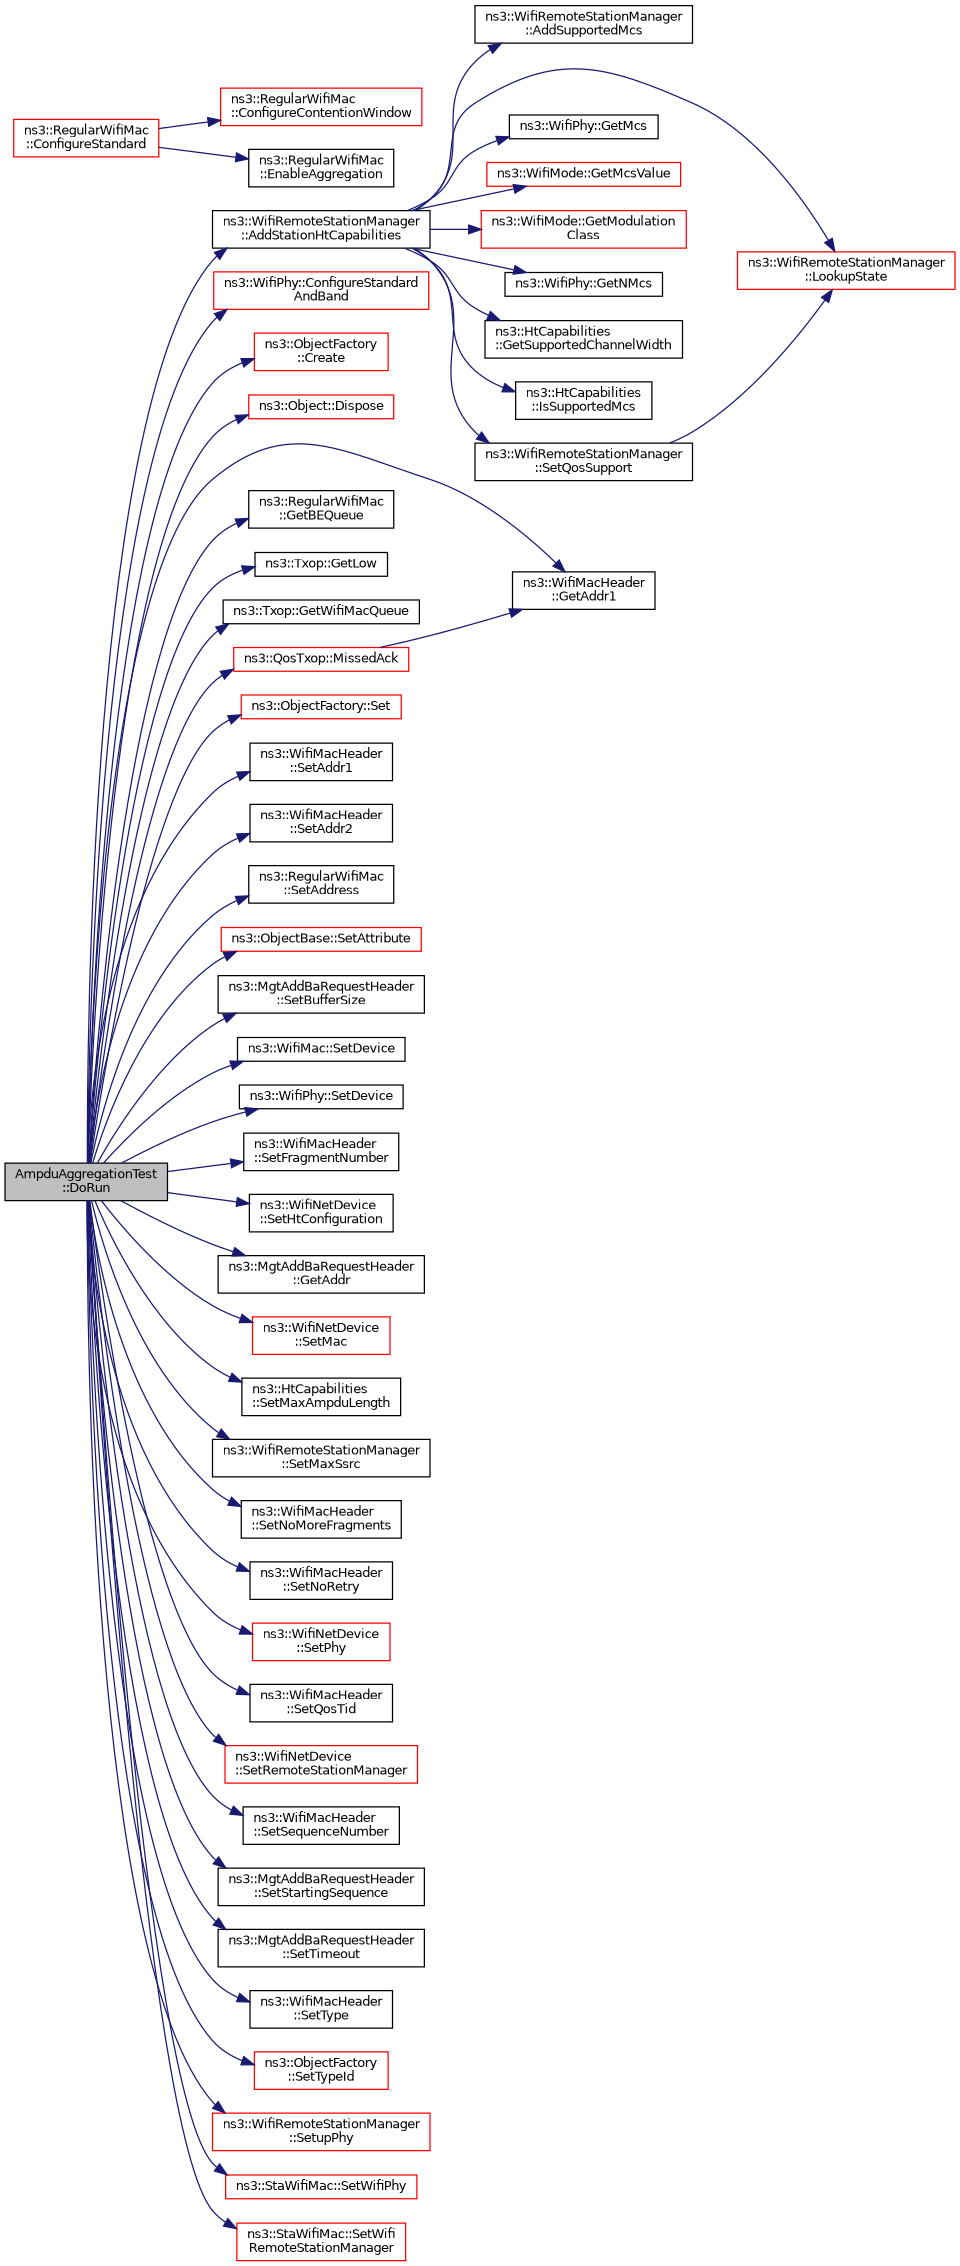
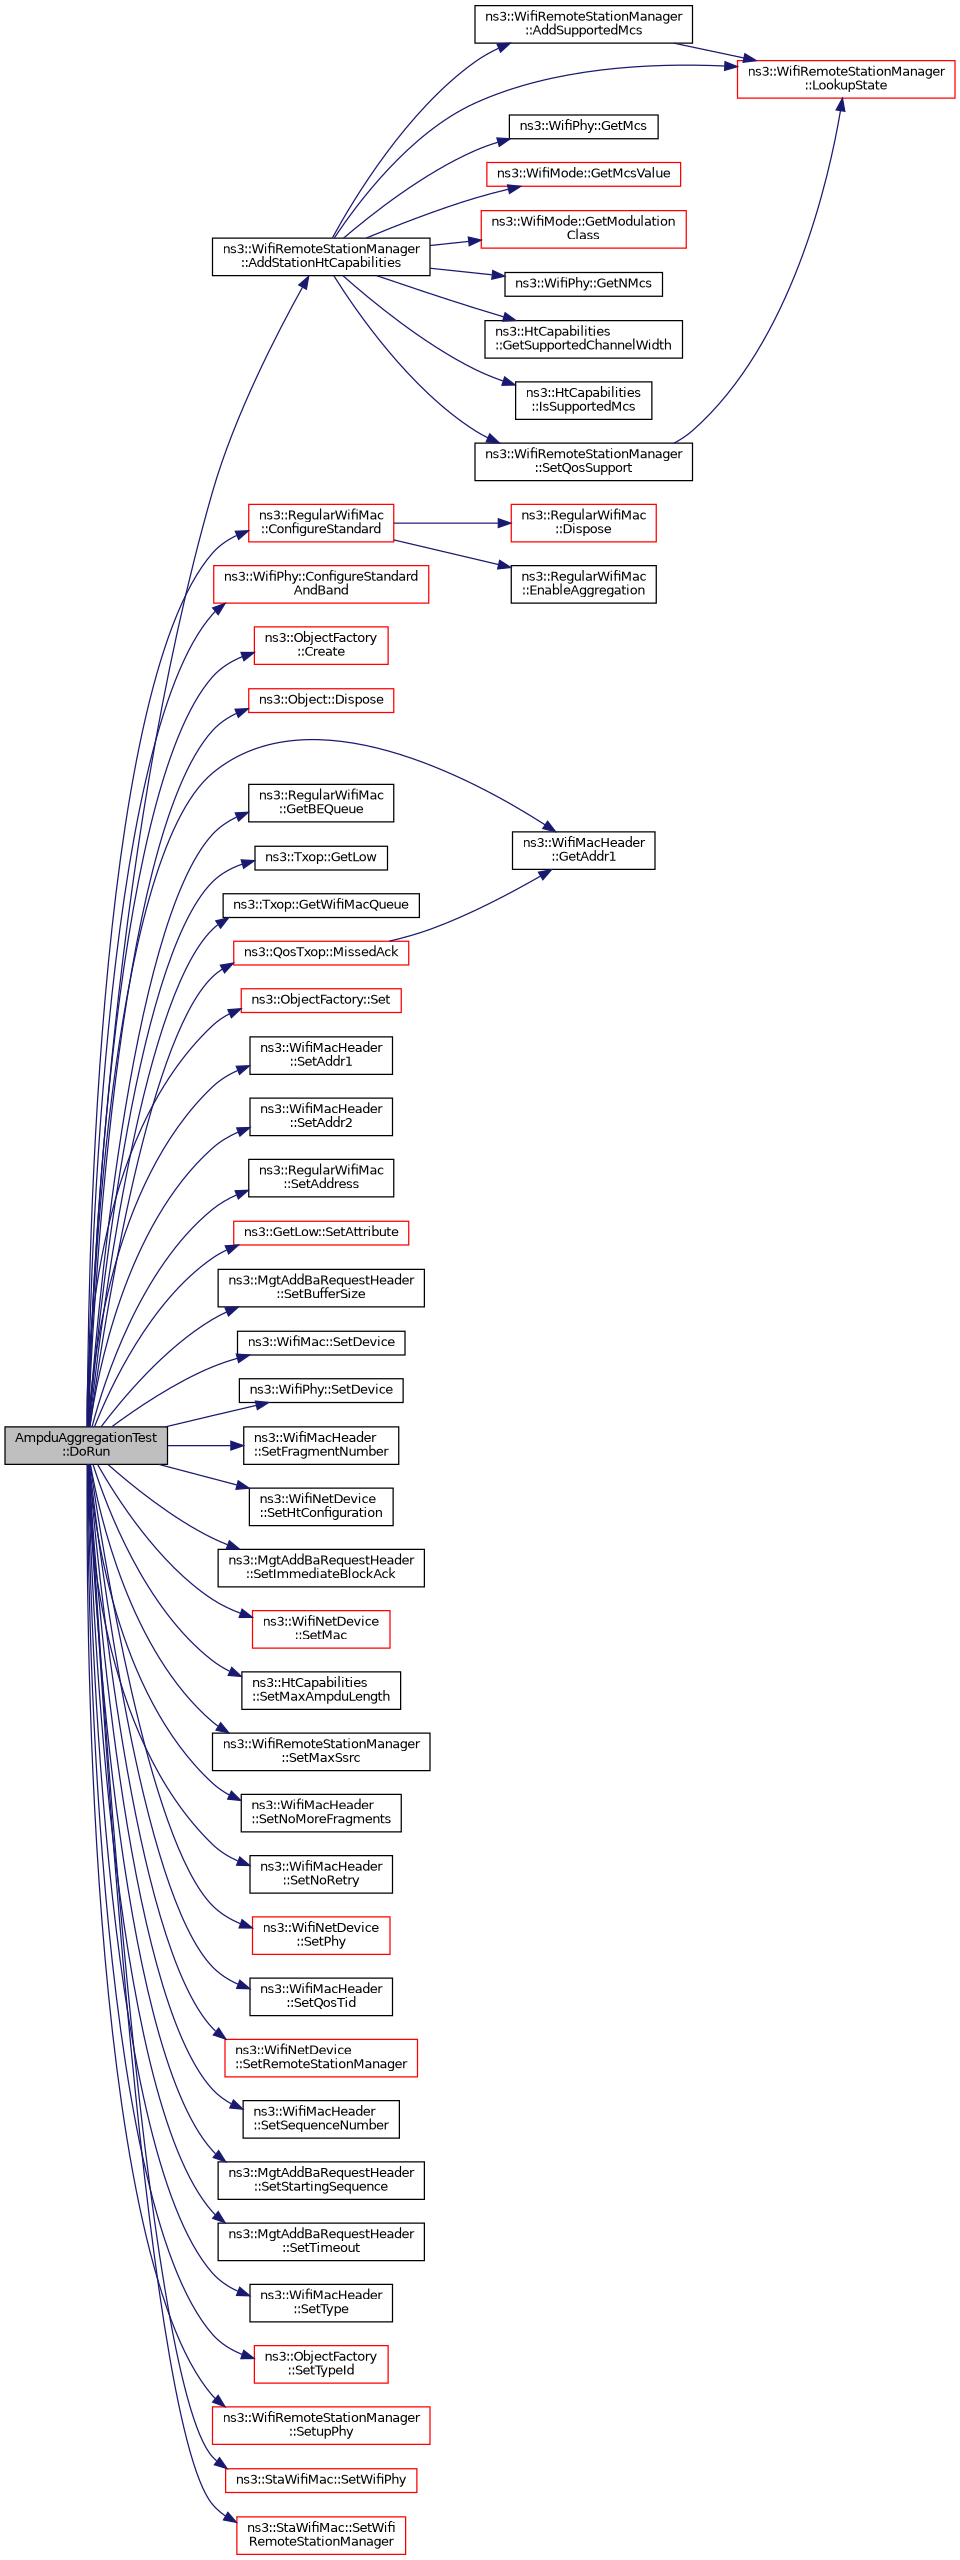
edge "ns3::WifiRemoteStationManager ::AddSupportedMcs" -> "ns3::WifiRemoteStationManager ::LookupState": added
node "ns3::RegularWifiMac ::ConfigureContentionWindow": label "ns3::RegularWifiMac ::ConfigureContentionWindow" -> "ns3::RegularWifiMac ::Dispose"
node "ns3::ObjectBase::SetAttribute": label "ns3::ObjectBase::SetAttribute" -> "ns3::GetLow::SetAttribute"
edge "AmpduAggregationTest ::DoRun" -> "ns3::RegularWifiMac ::ConfigureStandard": added
node "ns3::MgtAddBaRequestHeader ::GetAddr": label "ns3::MgtAddBaRequestHeader ::GetAddr" -> "ns3::MgtAddBaRequestHeader ::SetImmediateBlockAck"
